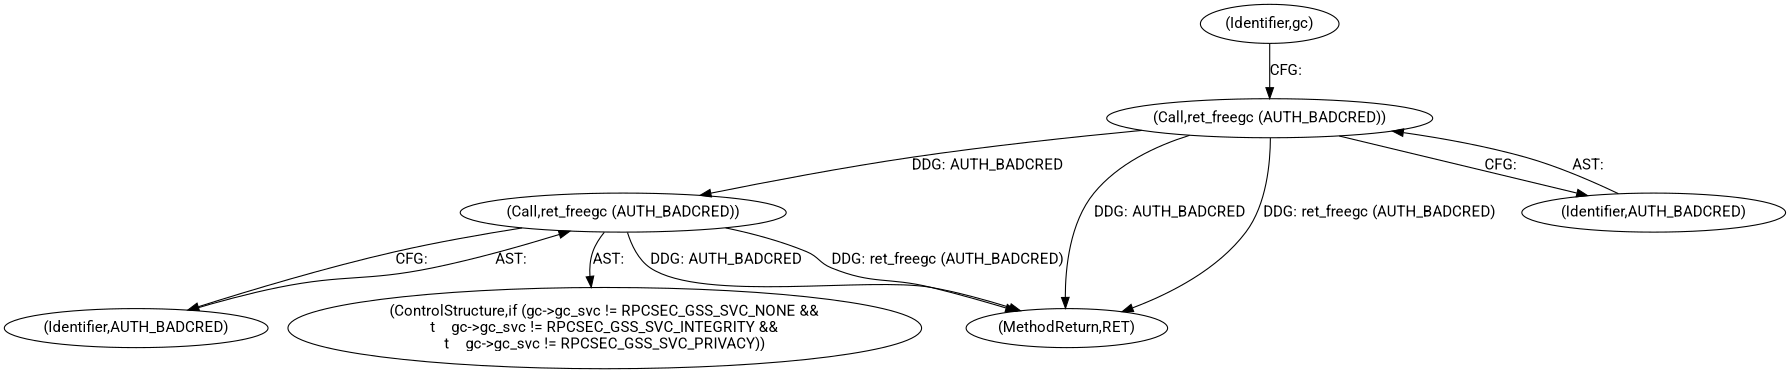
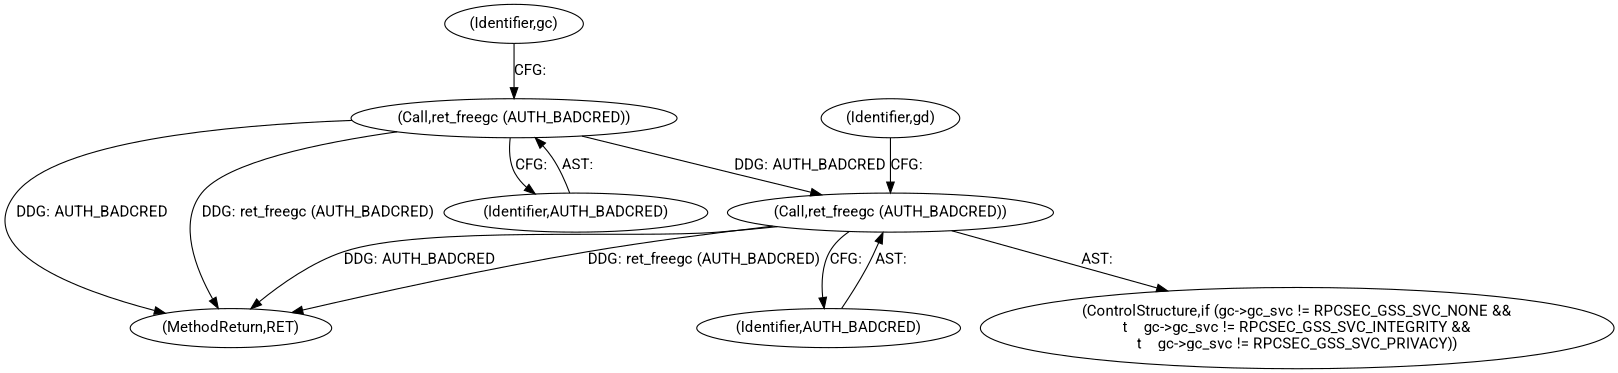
node "(Identifier,gd)": added
